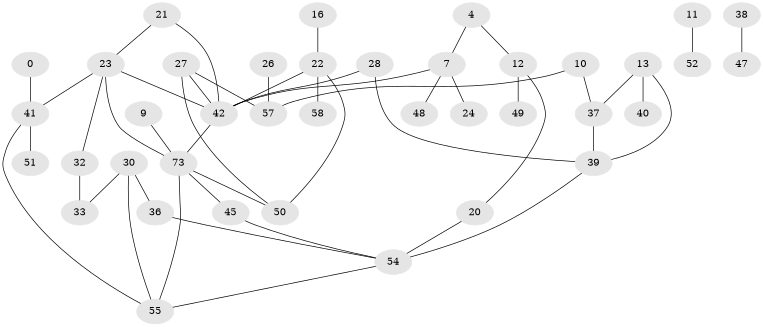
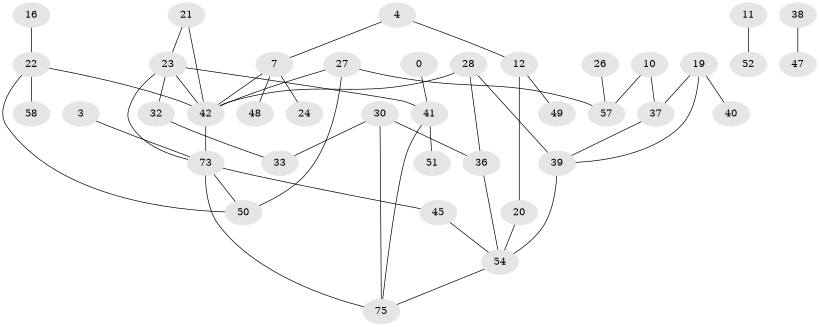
node "13": label "13" -> "19"
node "9": label "9" -> "3"
edge "28" -- "36": added
node "55": label "55" -> "75"
